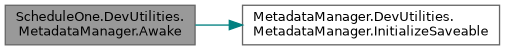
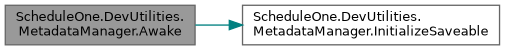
node "MetadataManager.DevUtilities. MetadataManager.InitializeSaveable": label "MetadataManager.DevUtilities. MetadataManager.InitializeSaveable" -> "ScheduleOne.DevUtilities. MetadataManager.InitializeSaveable"
